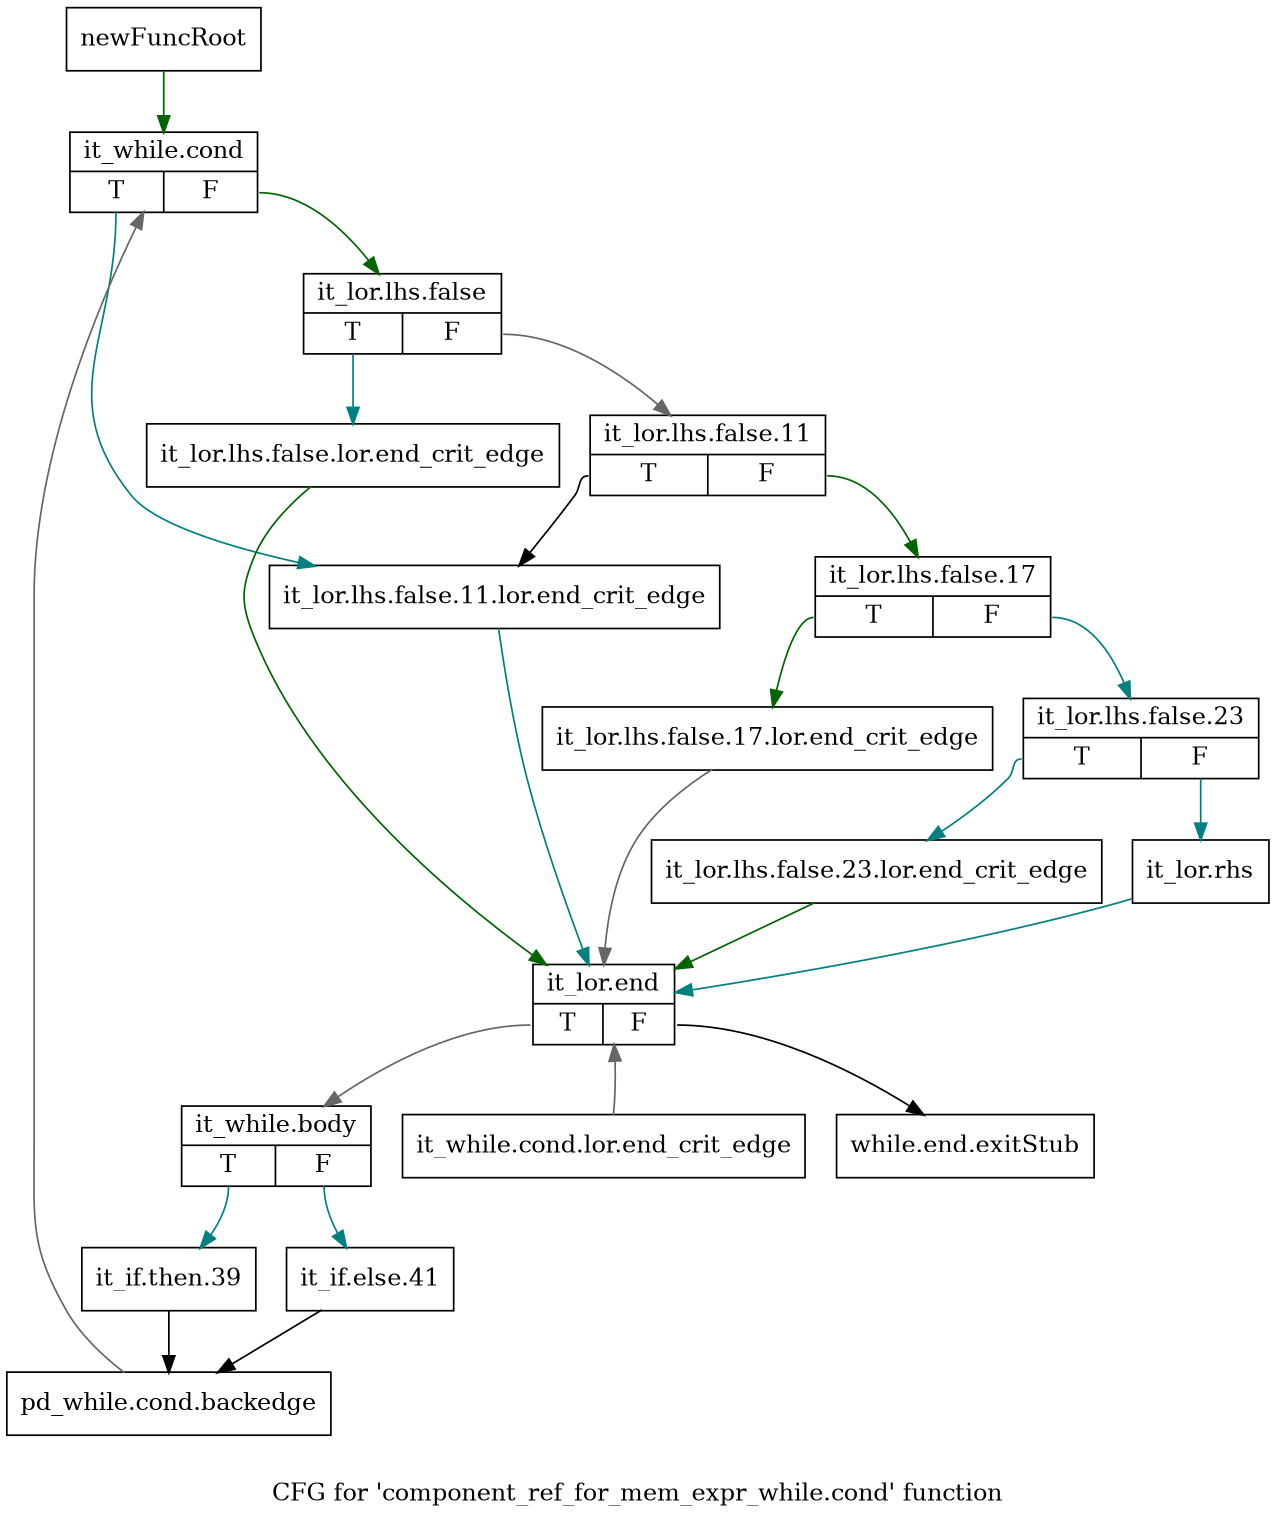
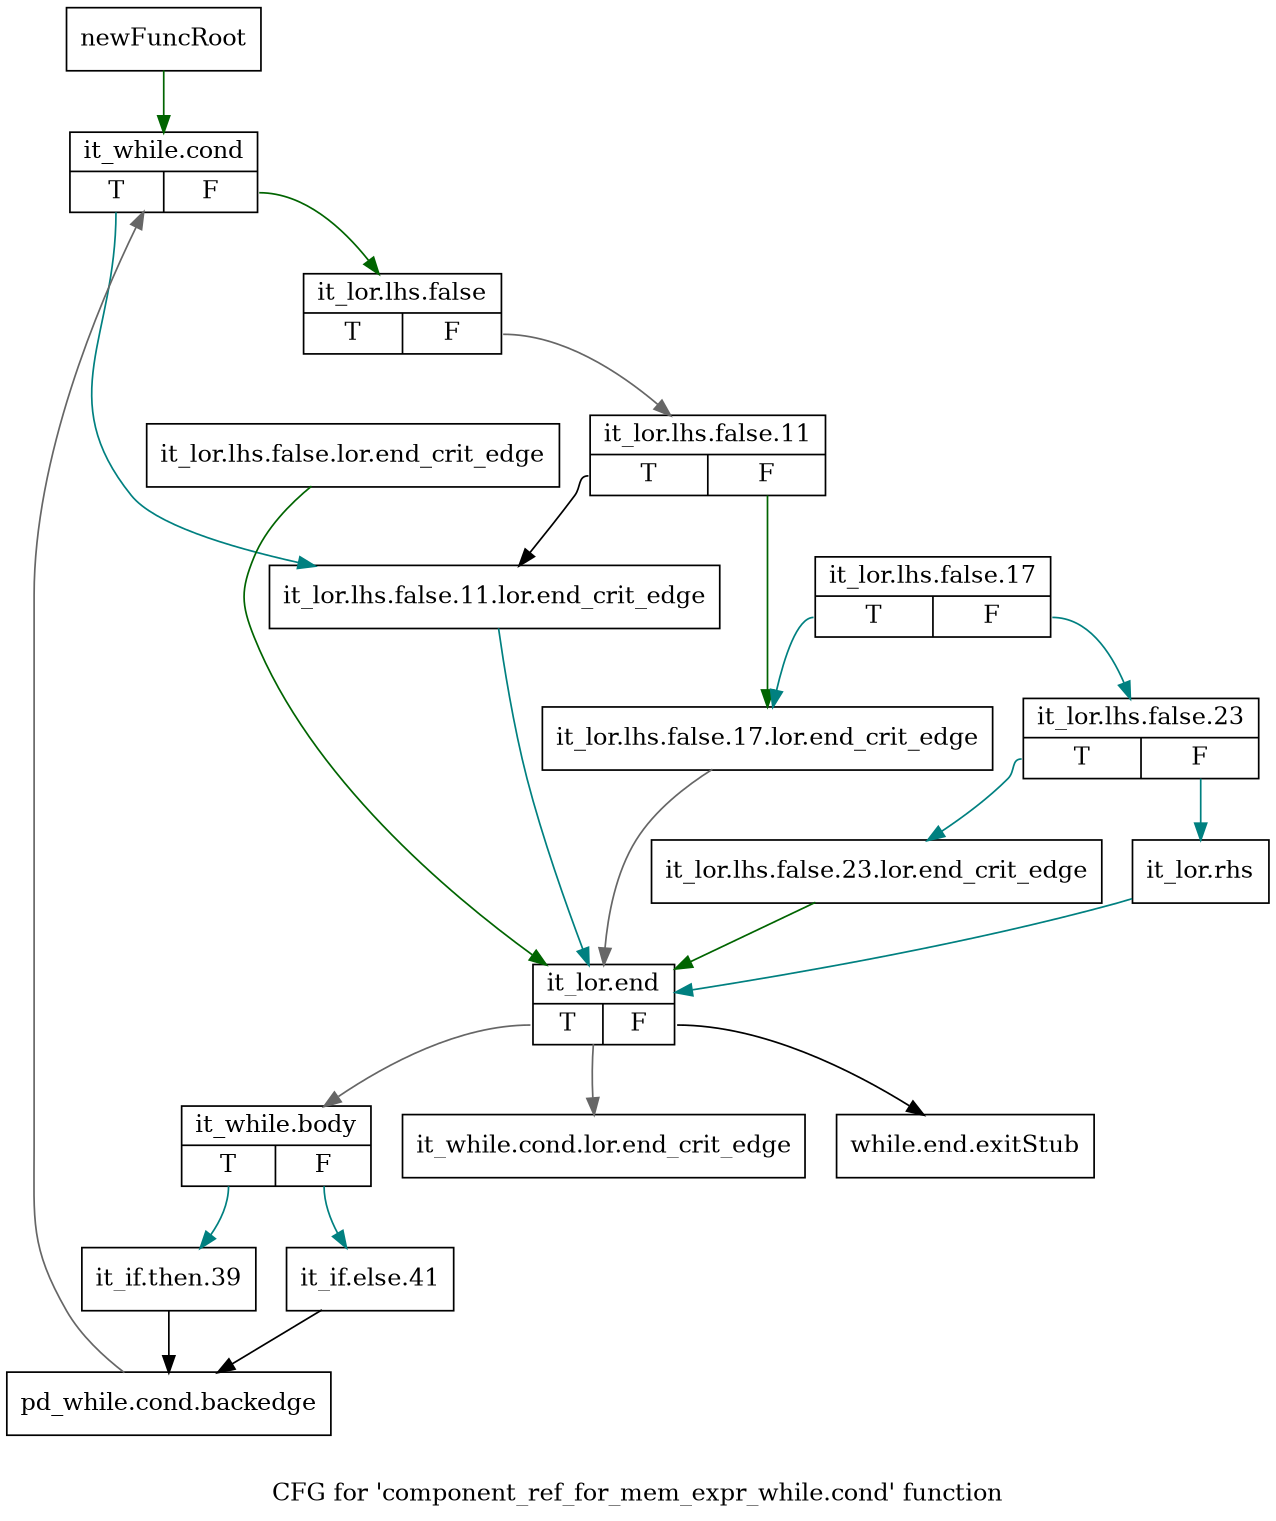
edge "it_lor.lhs.false" -> "it_lor.lhs.false.lor.end_crit_edge": removed
edge "it_lor.lhs.false.11" -> "it_lor.lhs.false.17": now "it_lor.lhs.false.11" -> "it_lor.lhs.false.17.lor.end_crit_edge"
edge "it_lor.lhs.false.17" -> "it_lor.lhs.false.17.lor.end_crit_edge": color darkgreen -> teal
edge "it_while.cond.lor.end_crit_edge" -> "it_lor.end": reversed
